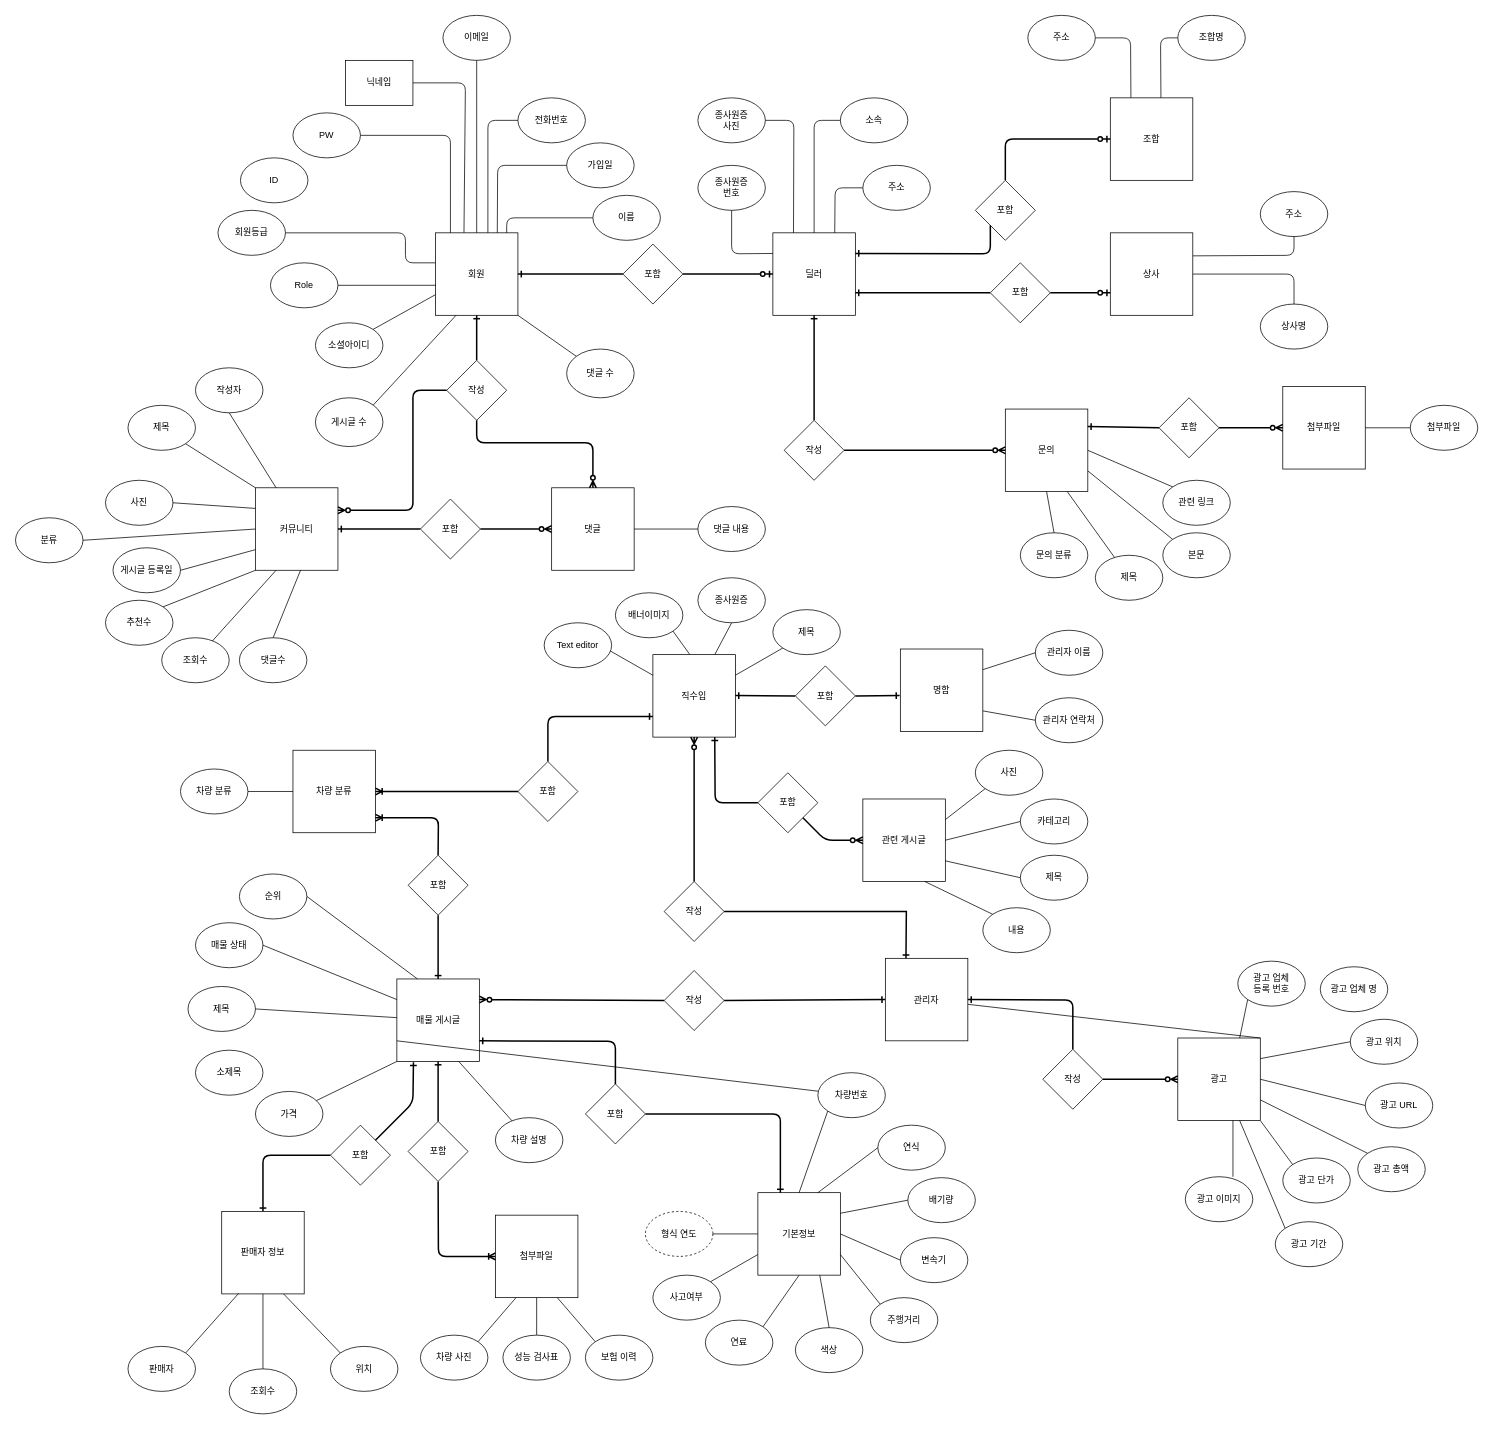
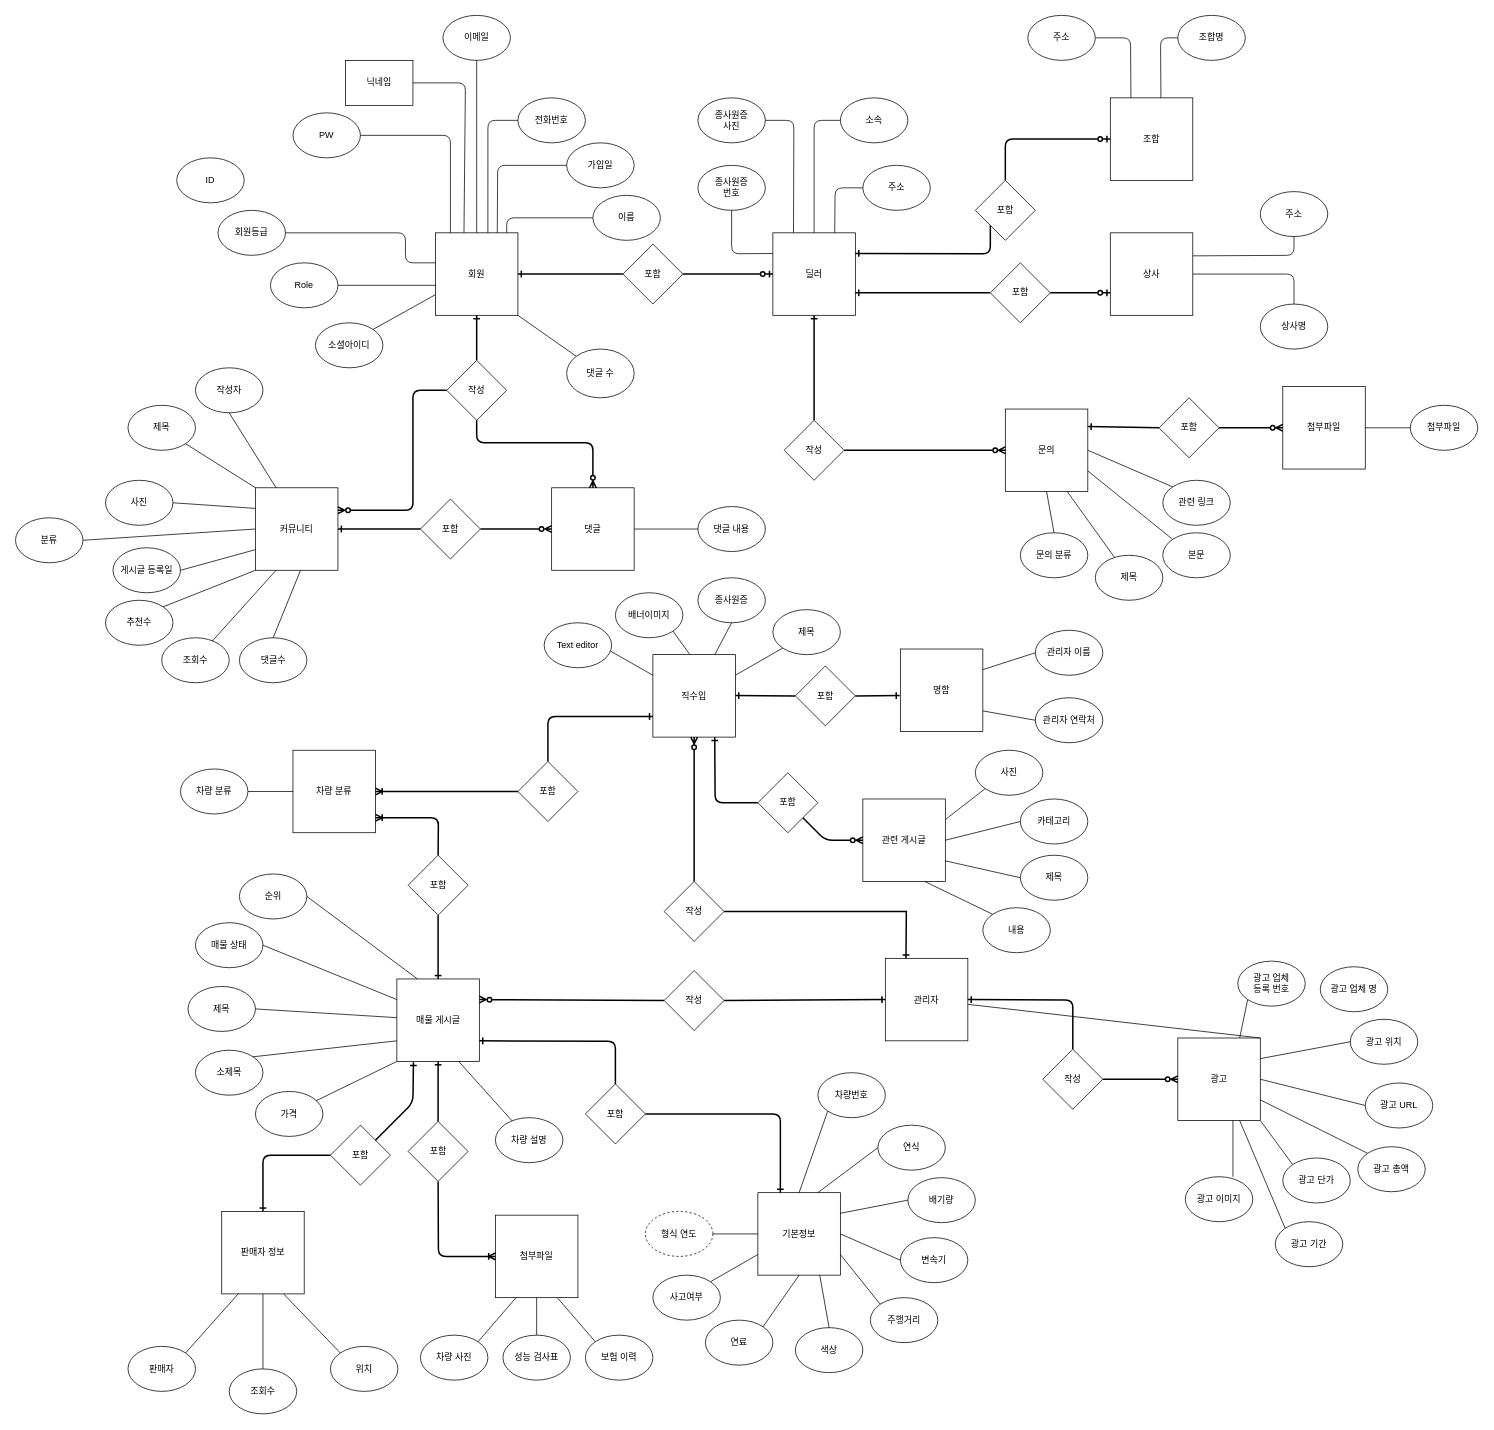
node "ID": moved (274, 180) -> (210, 180)
edge "회원" -- "게시글 수": removed
node "게시글 수": removed
edge "매물 게시글" -- "차량번호": now "매물 게시글" -- "소제목"
